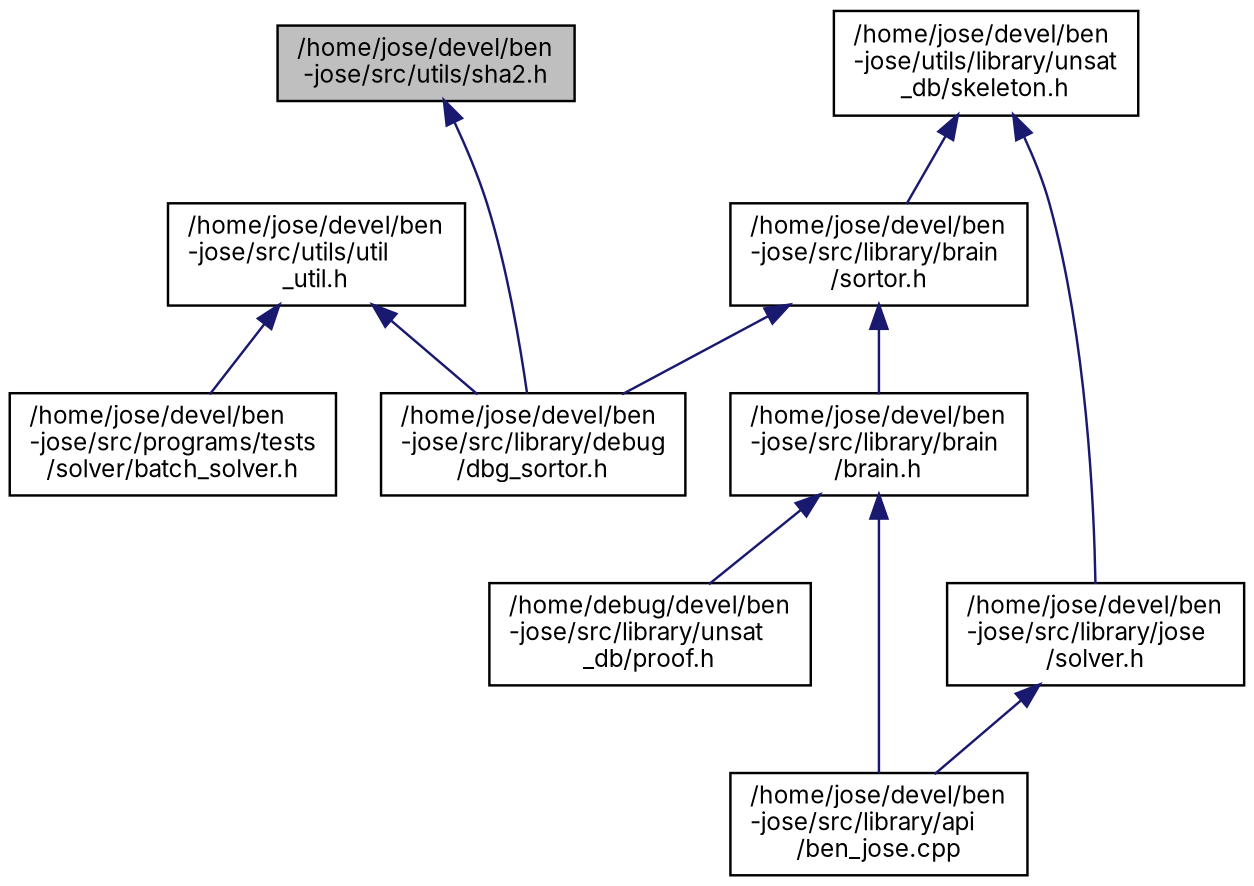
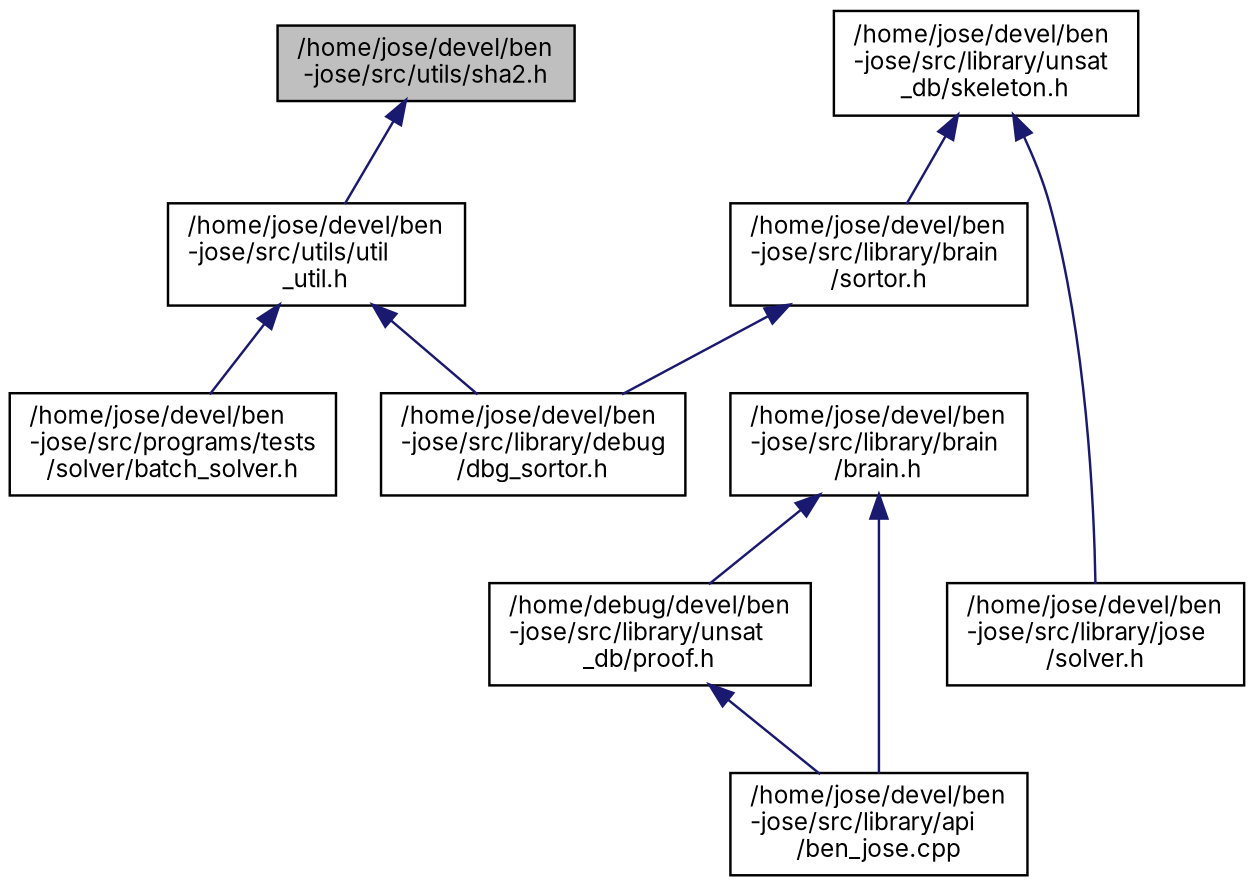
node "/home/jose/devel/ben -jose/utils/library/unsat _db/skeleton.h": label "/home/jose/devel/ben -jose/utils/library/unsat _db/skeleton.h" -> "/home/jose/devel/ben -jose/src/library/unsat _db/skeleton.h"
edge "/home/jose/devel/ben -jose/src/library/debug /dbg_sortor.h" -> "/home/jose/devel/ben -jose/src/utils/sha2.h": now "/home/jose/devel/ben -jose/src/utils/util _util.h" -> "/home/jose/devel/ben -jose/src/utils/sha2.h"
edge "/home/jose/devel/ben -jose/src/library/brain /brain.h" -> "/home/jose/devel/ben -jose/src/library/brain /sortor.h": removed
edge "/home/jose/devel/ben -jose/src/library/api /ben_jose.cpp" -> "/home/jose/devel/ben -jose/src/library/jose /solver.h": now "/home/jose/devel/ben -jose/src/library/api /ben_jose.cpp" -> "/home/debug/devel/ben -jose/src/library/unsat _db/proof.h"
